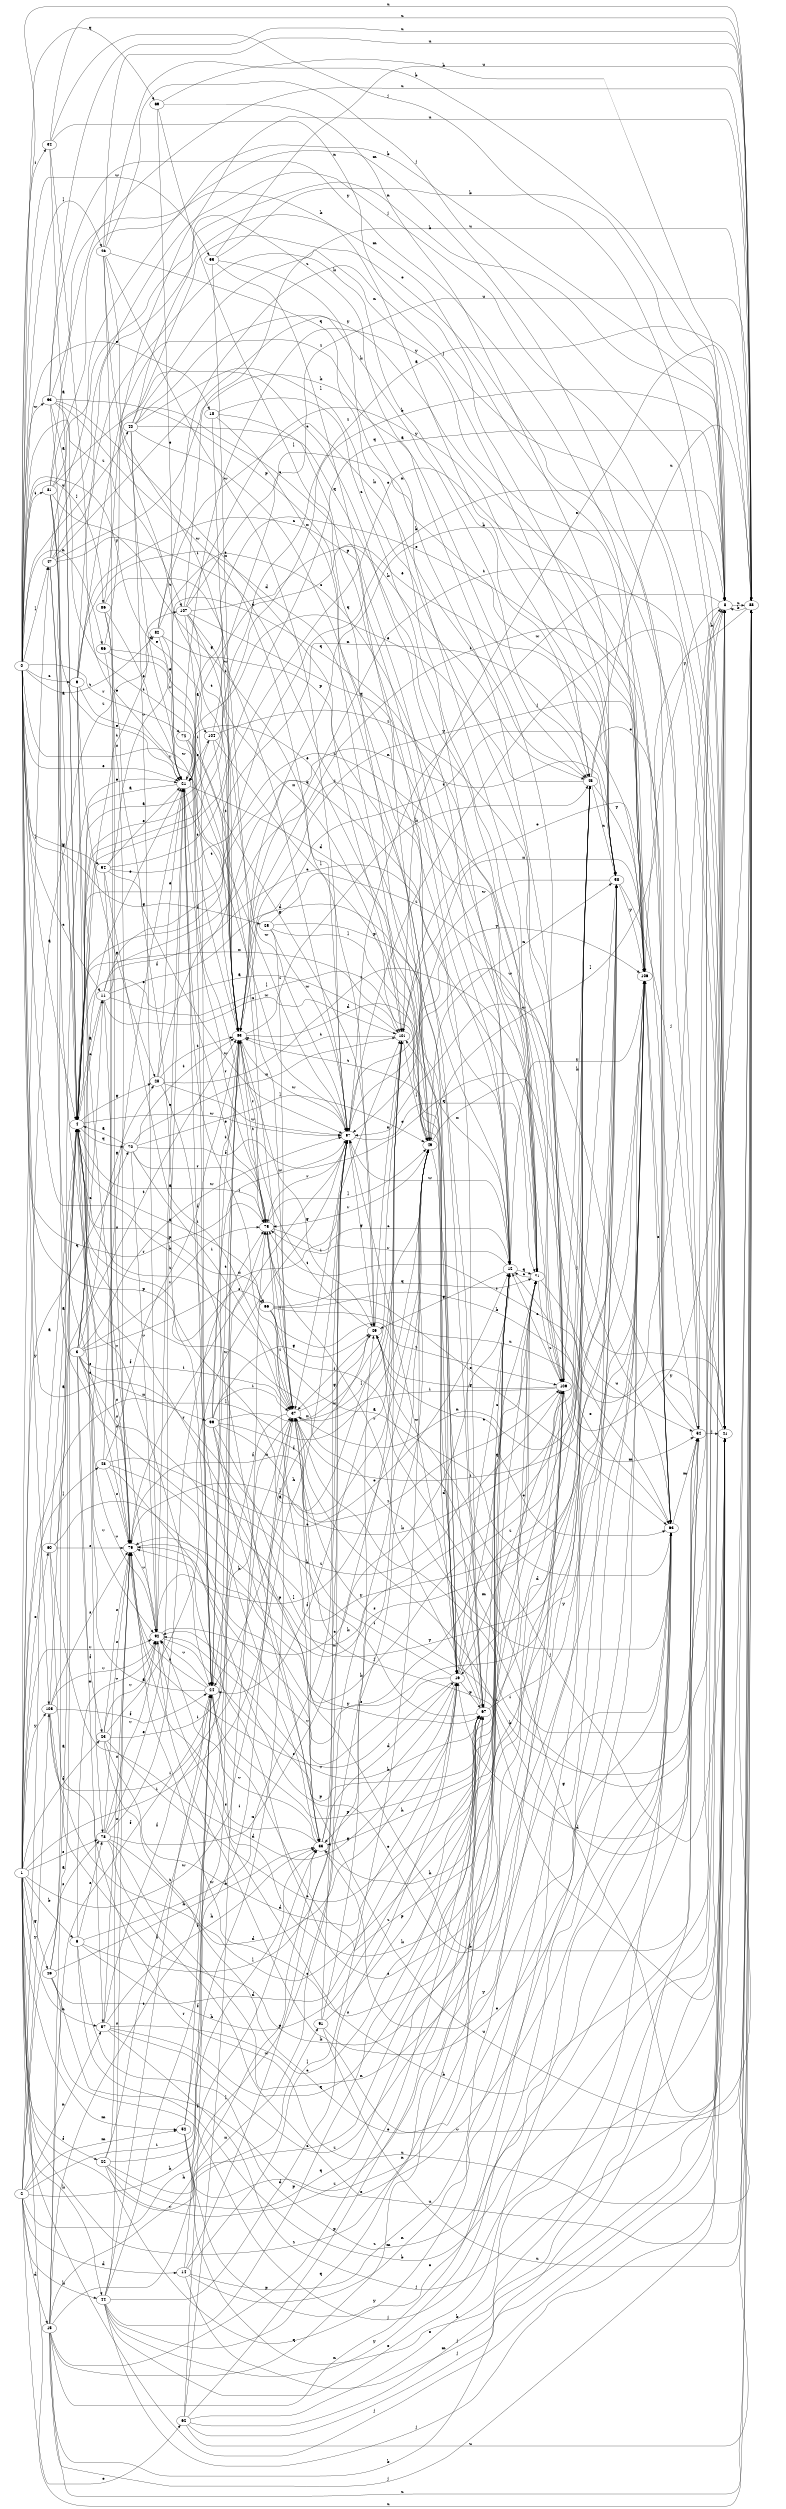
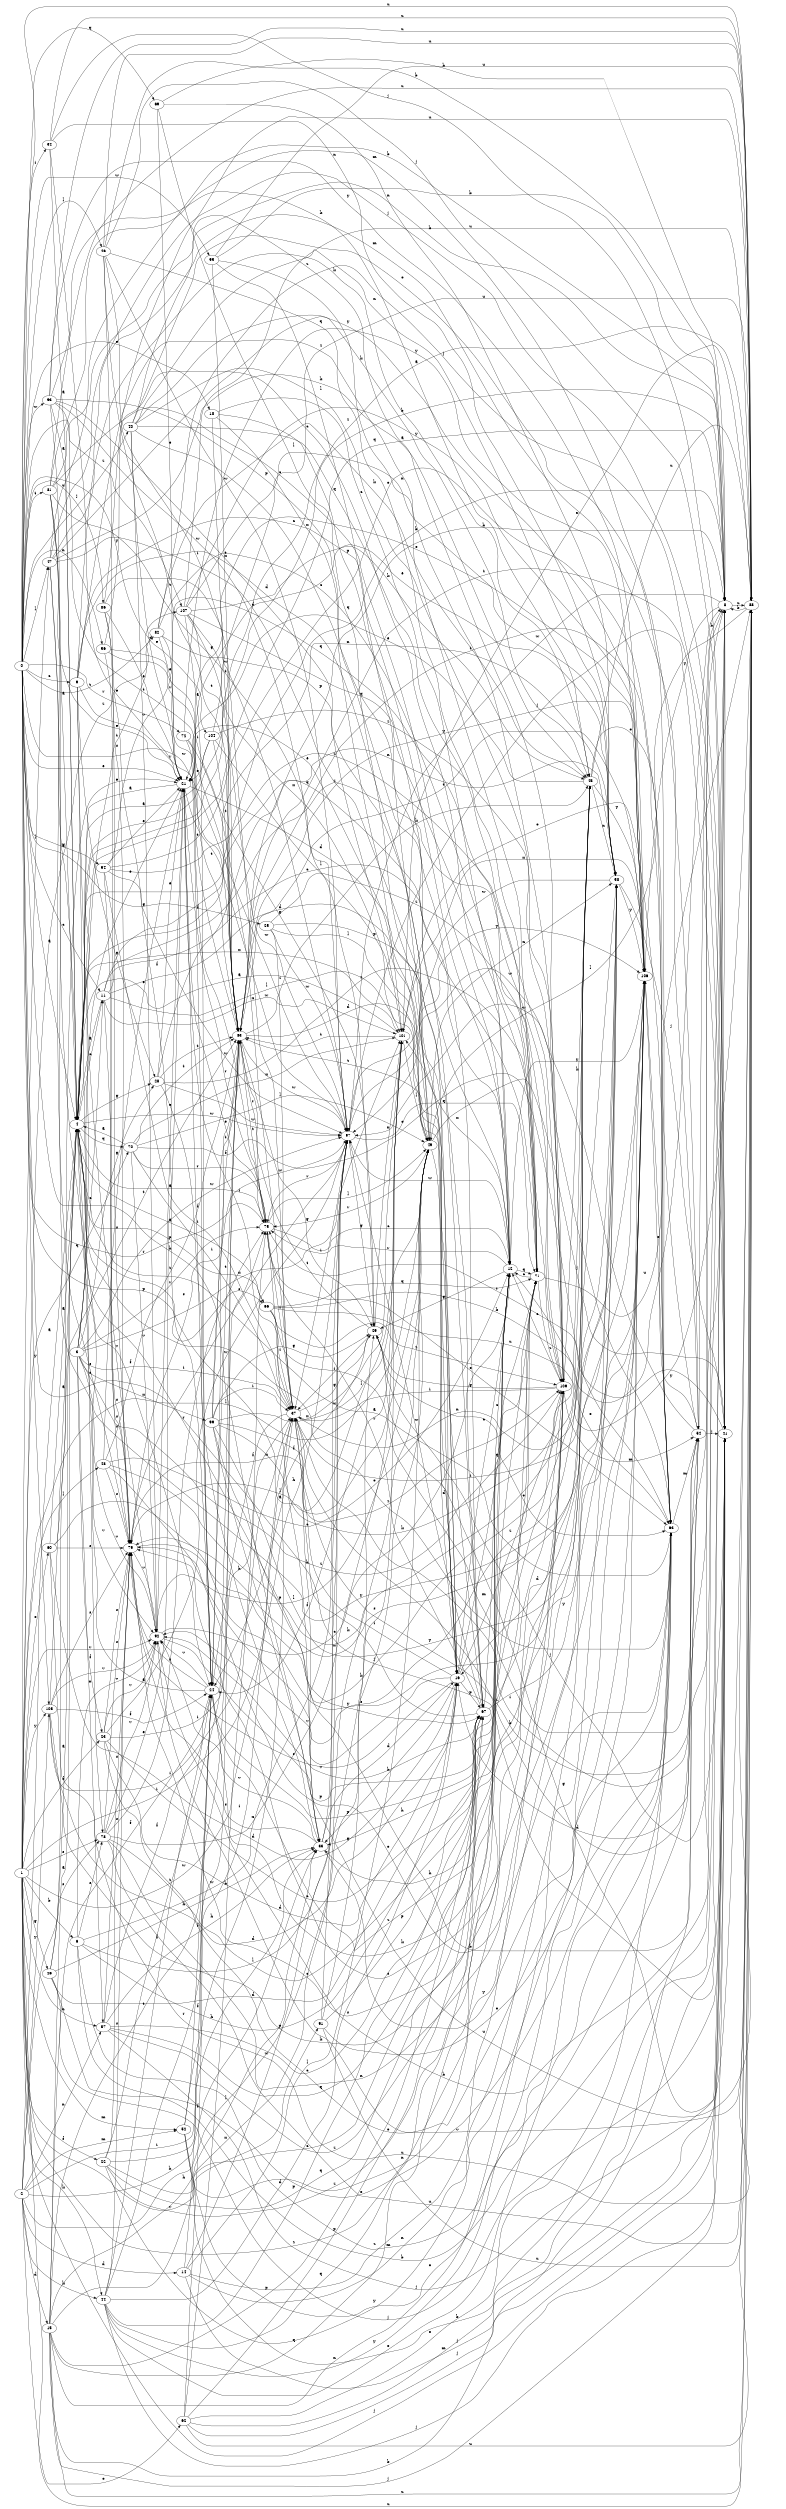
edge "21" -> "104": reversed
edge "83" -> "79": added, label "s"
edge "71" -> "54": now "71" -> "88"
